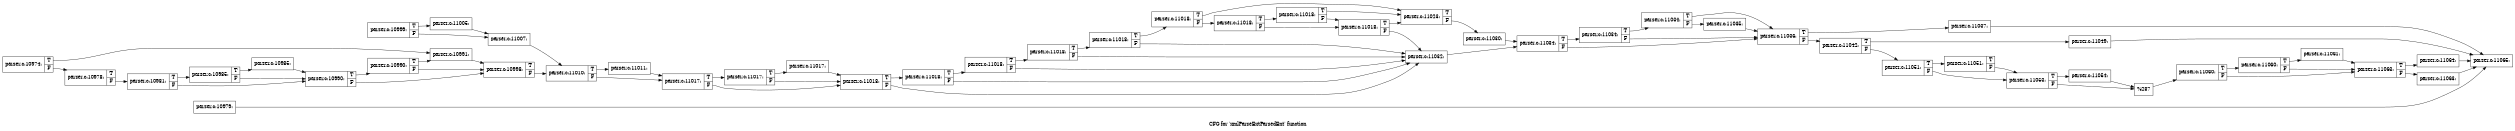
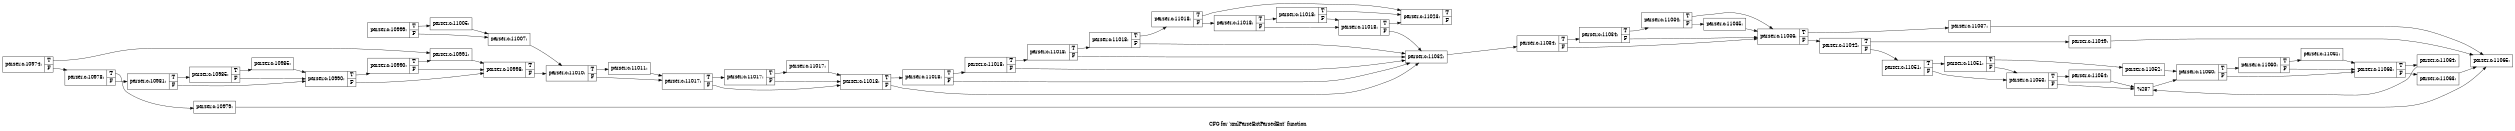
node "parser.c:11030:": removed
edge "parser.c:11064:" -> "parser.c:11065:": now "parser.c:11064:" -> "%287"
node "parser.c:11052:": added
edge "parser.c:10978:" -> "parser.c:10979:": added
